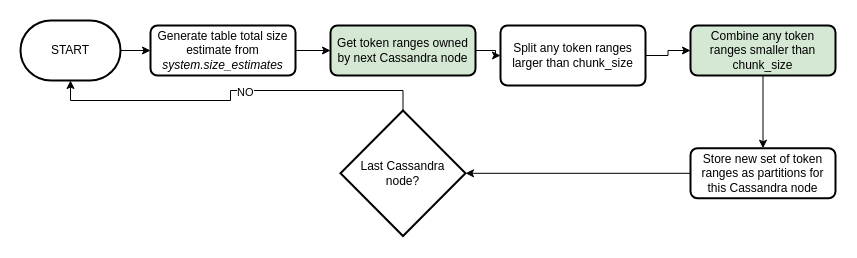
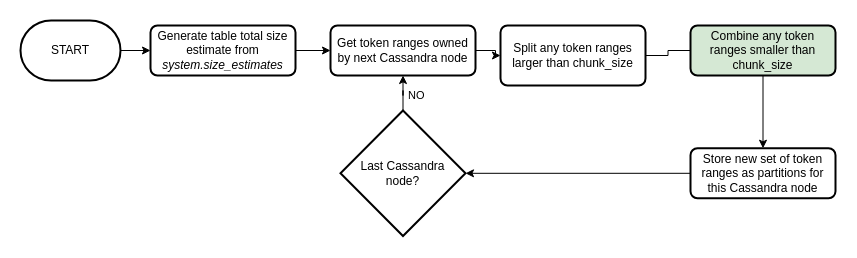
node "Get token ranges owned by next Cassandra node": fillcolor #d5e8d4 -> #ffffff
edge "Split any token ranges larger than chunk_size" -> "Combine any token ranges smaller than chunk_size": arrowhead classic -> none
edge "Last Cassandra node?" -> "START": now "Last Cassandra node?" -> "Get token ranges owned by next Cassandra node"
